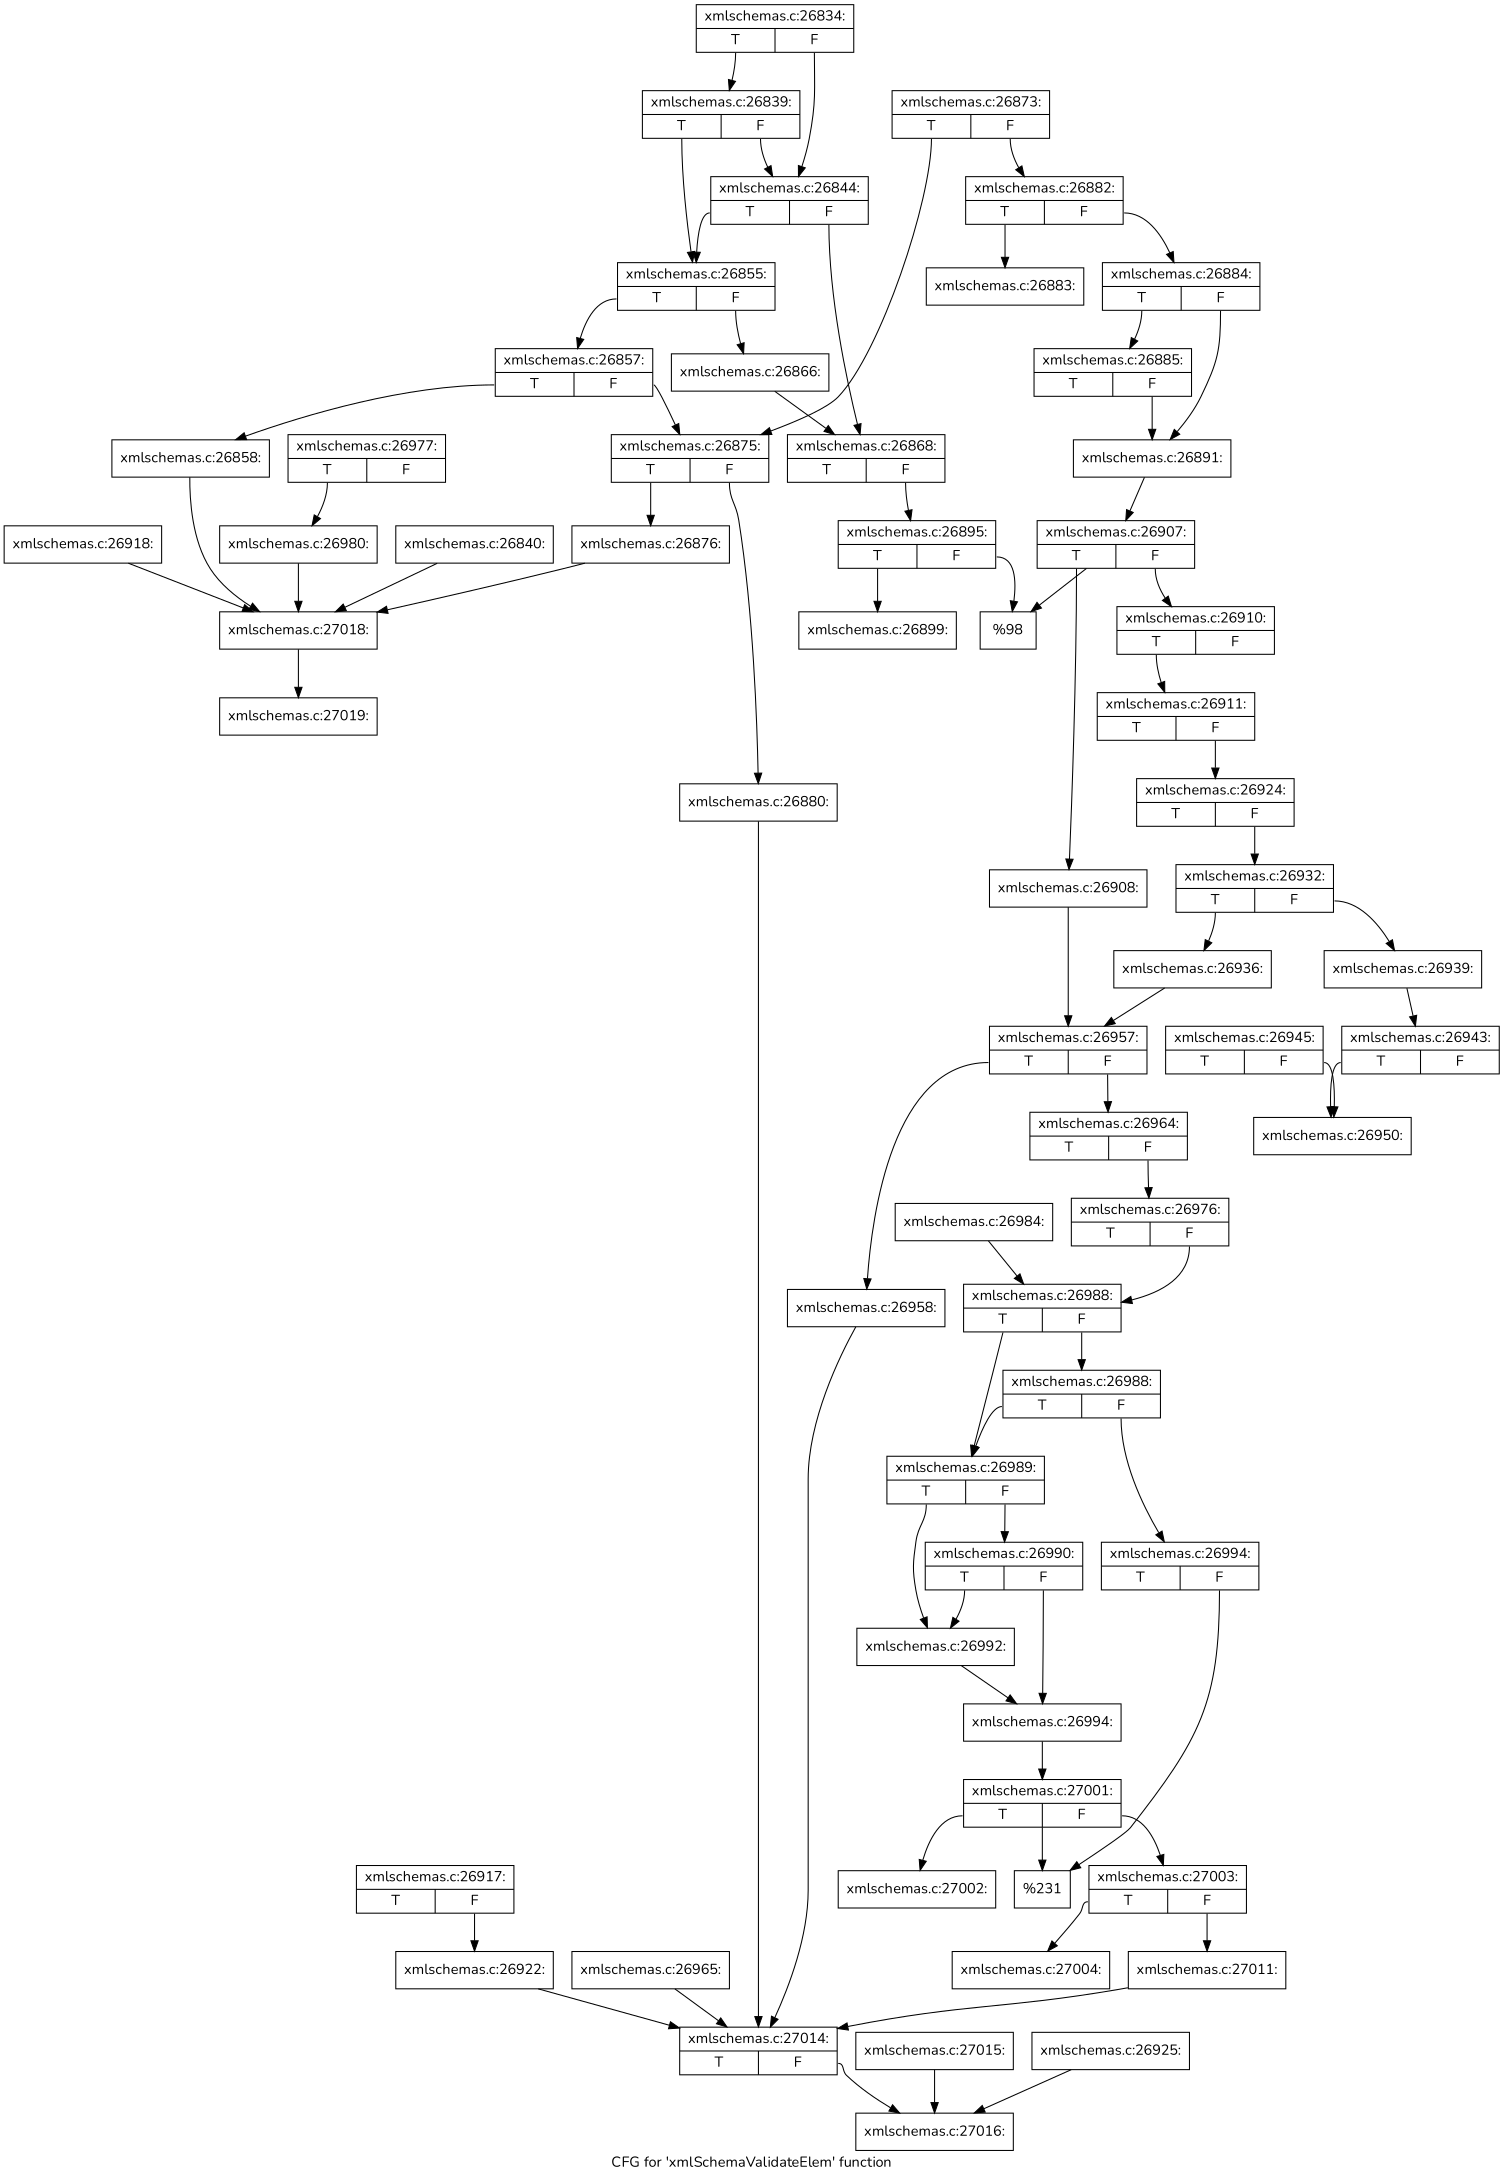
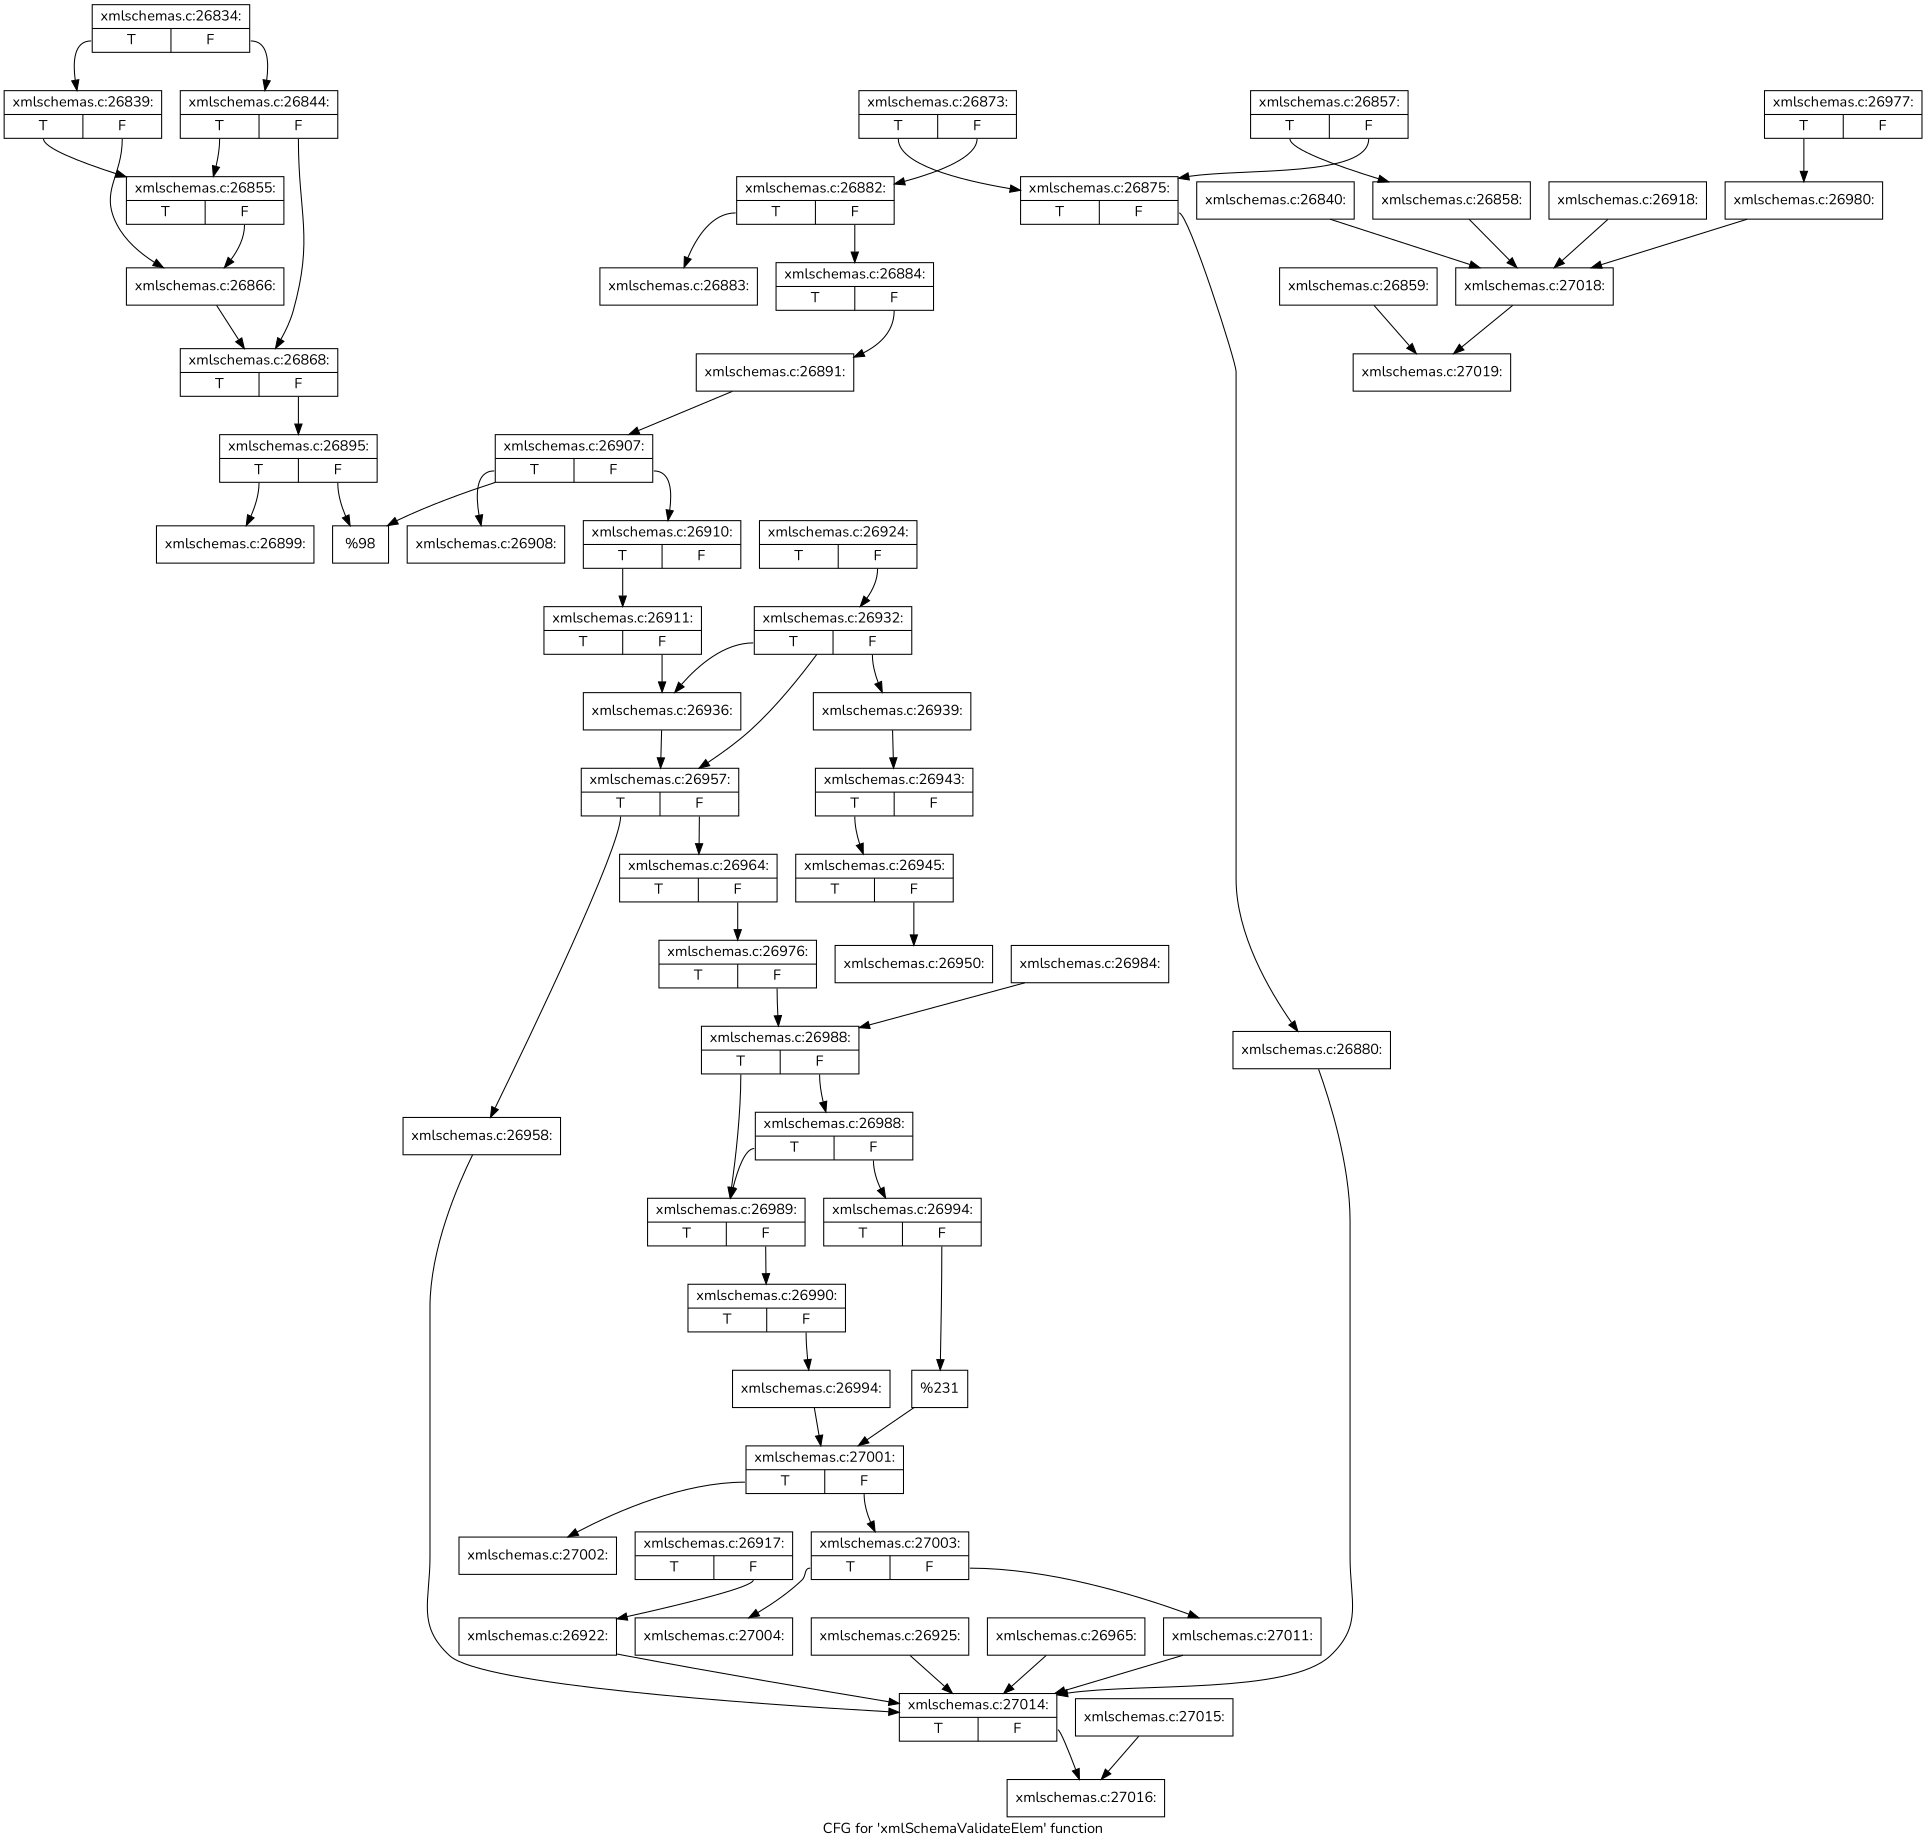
edge "xmlschemas.c:26839:" -> "xmlschemas.c:26844:": now "xmlschemas.c:26839:" -> "xmlschemas.c:26866:"
node "xmlschemas.c:26859:": added
edge "xmlschemas.c:26855:" -> "xmlschemas.c:26857:": removed
node "xmlschemas.c:26885:": removed
node "xmlschemas.c:26876:": removed
edge "xmlschemas.c:26911:" -> "xmlschemas.c:26924:": now "xmlschemas.c:26911:" -> "xmlschemas.c:26936:"
edge "xmlschemas.c:26908:" -> "xmlschemas.c:26957:": now "xmlschemas.c:26932:" -> "xmlschemas.c:26957:"
edge "xmlschemas.c:26943:" -> "xmlschemas.c:26950:": now "xmlschemas.c:26943:" -> "xmlschemas.c:26945:"
node "xmlschemas.c:26992:": removed
edge "xmlschemas.c:27001:" -> "%231": reversed
edge "xmlschemas.c:26925:" -> "xmlschemas.c:27016:": now "xmlschemas.c:26925:" -> "xmlschemas.c:27014:"
